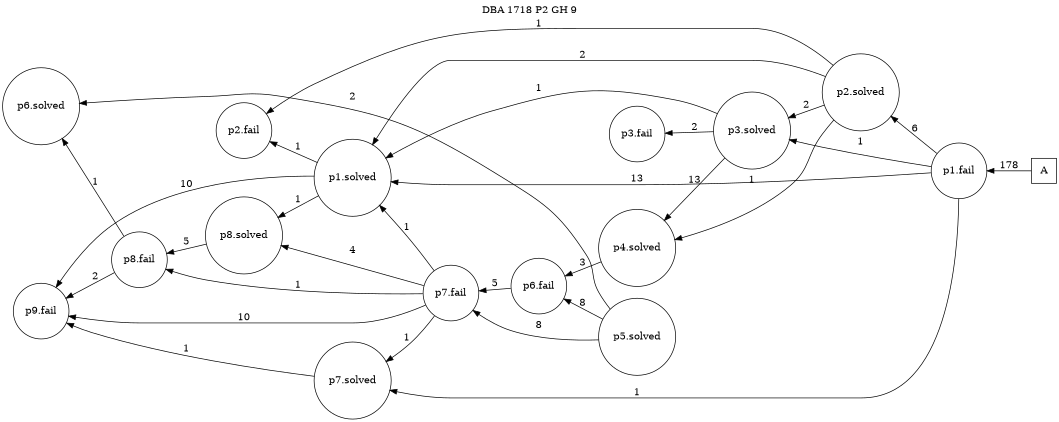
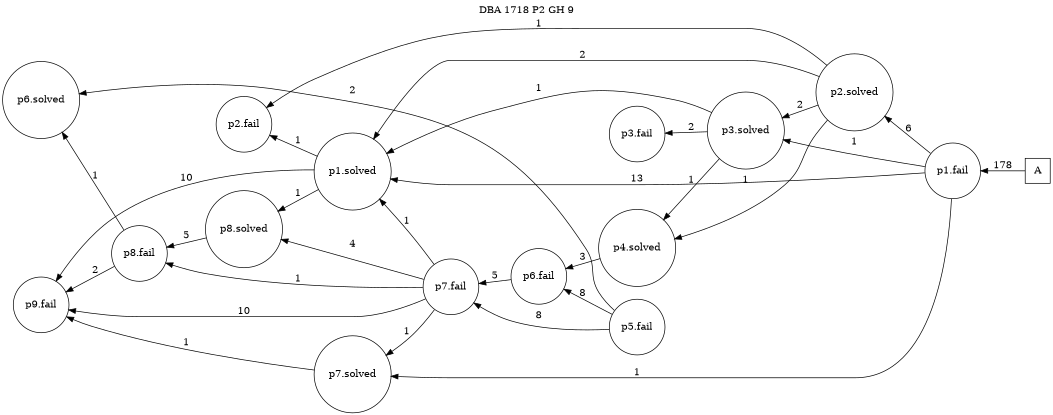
edge "p3.solved" -> "p4.solved": label "13" -> "1"
node "p5.solved": label "p5.solved" -> "p5.fail"
